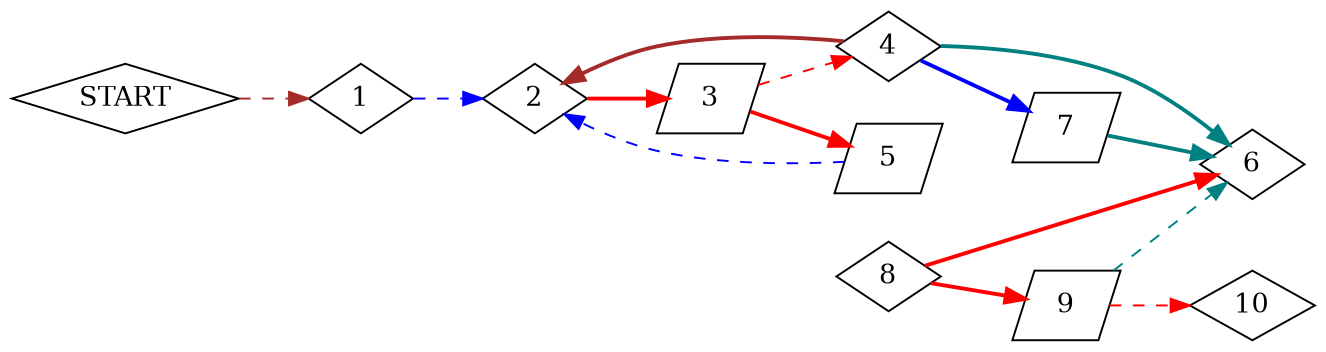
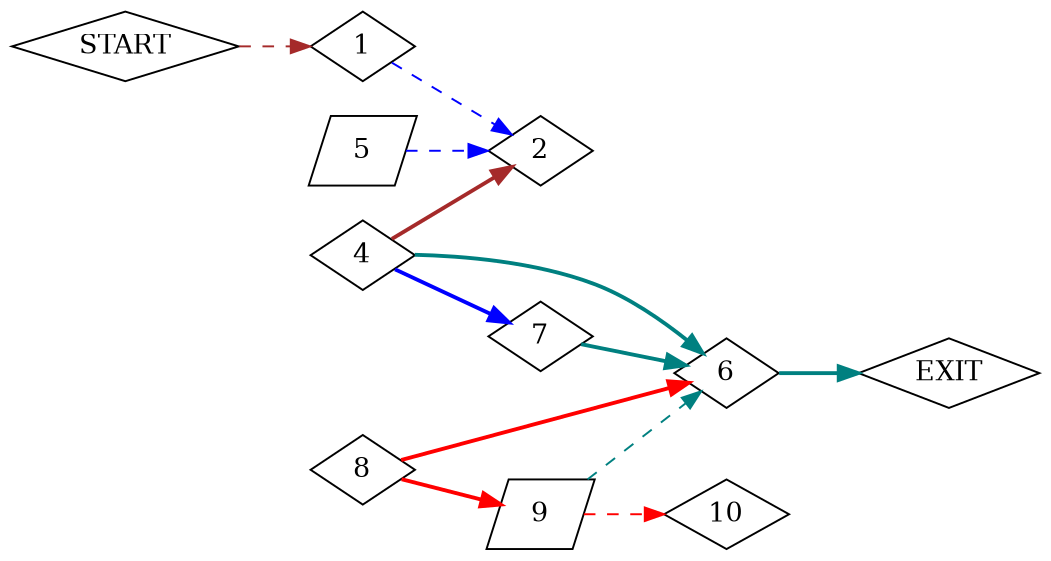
node "3": removed
node "7": shape parallelogram -> diamond
node "EXIT": added
